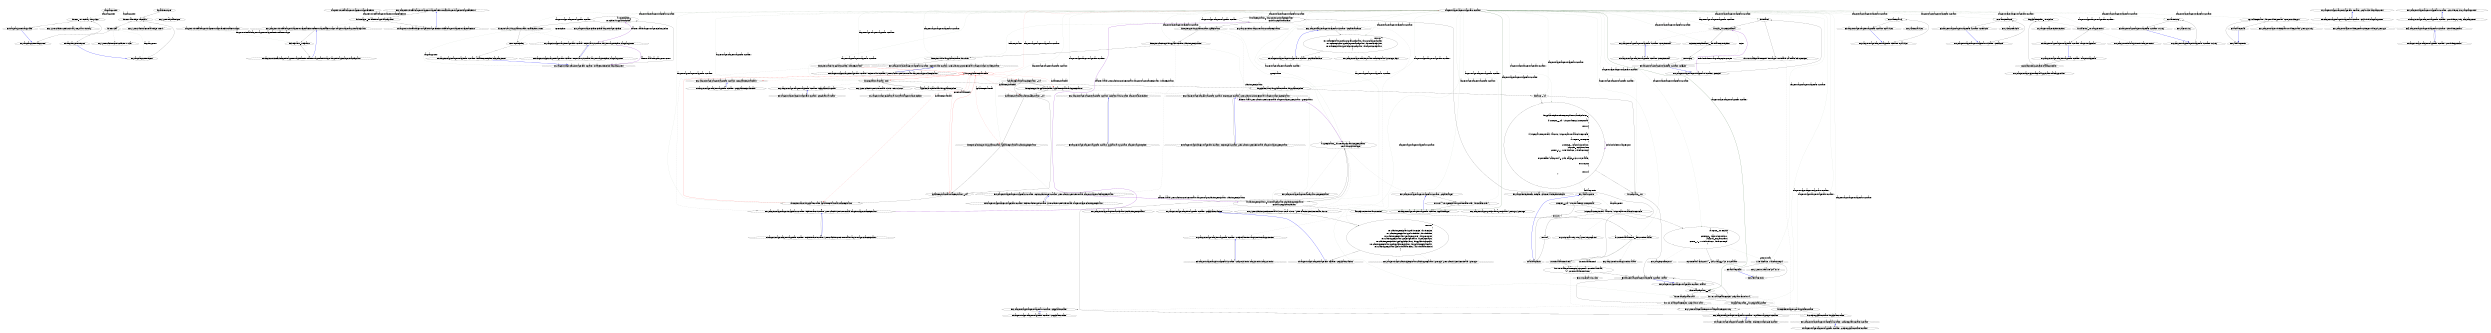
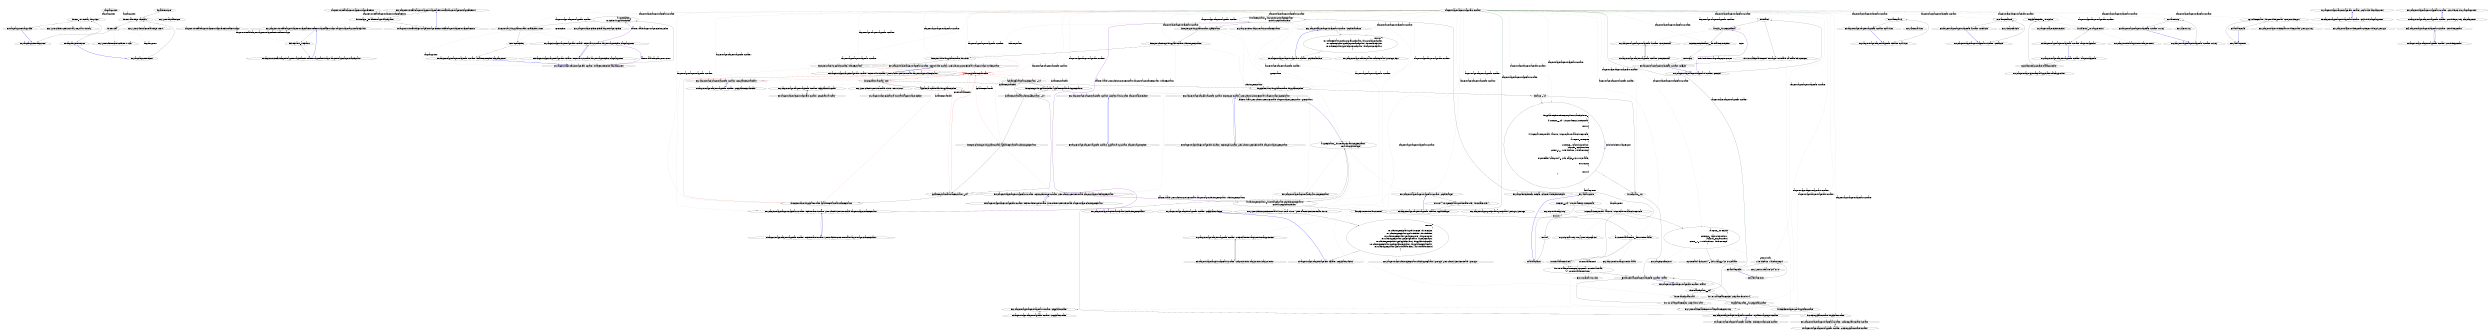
edge "14: this.GetApplicationRegistrationTasks()" -> "Nancy.Bootstrapper.NancyBootstrapperBase<TContainer>": reversed
node "Entry string.IsNullOrEmpty(string)": added
